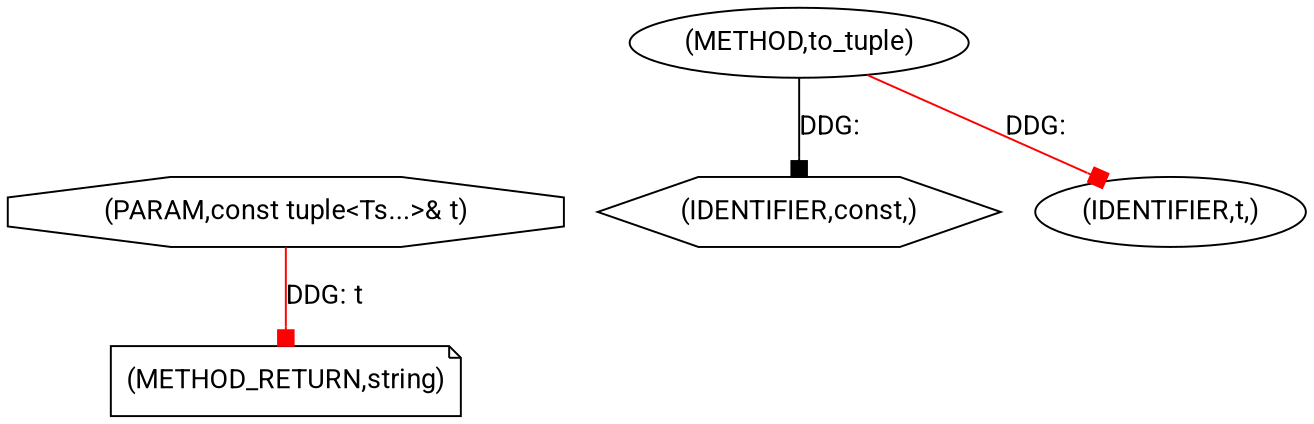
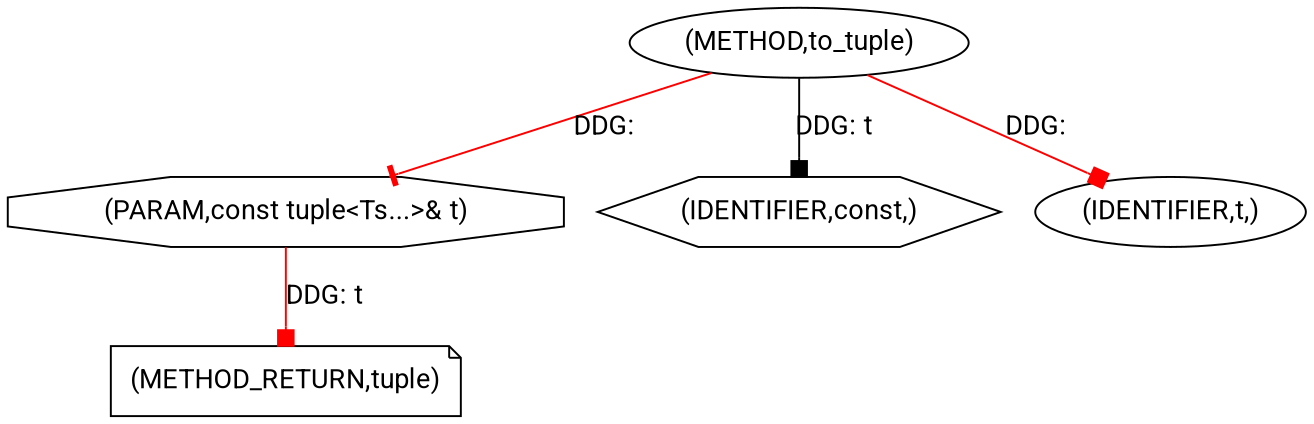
edge "(METHOD,to_tuple)" -> "(PARAM,const tuple<Ts...>& t)": added, label "DDG:"
edge "(METHOD,to_tuple)" -> "(IDENTIFIER,const,)": label "DDG: " -> "DDG: t"
node "(METHOD_RETURN,string)": label "(METHOD_RETURN,string)" -> "(METHOD_RETURN,tuple)"
